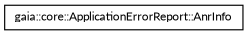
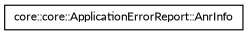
node "gaia::core::ApplicationErrorReport::AnrInfo": label "gaia::core::ApplicationErrorReport::AnrInfo" -> "core::core::ApplicationErrorReport::AnrInfo"
